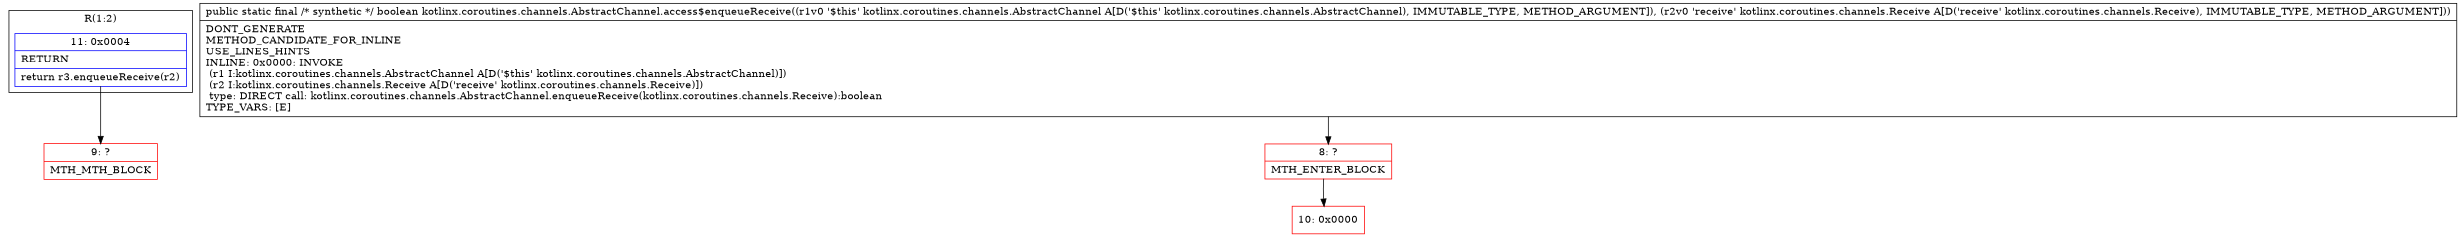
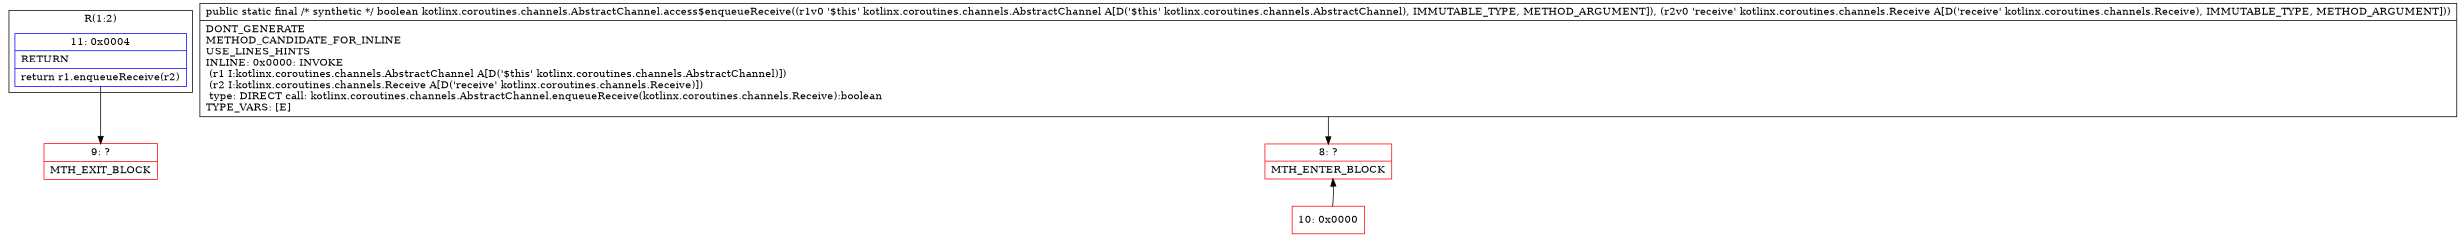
node "11: 0x0004": text "return r3.enqueueReceive(r2)" -> "return r1.enqueueReceive(r2)"
node "9: ?": text "MTH_MTH_BLOCK" -> "MTH_EXIT_BLOCK"
edge "8: ?" -> "10: 0x0000": reversed
